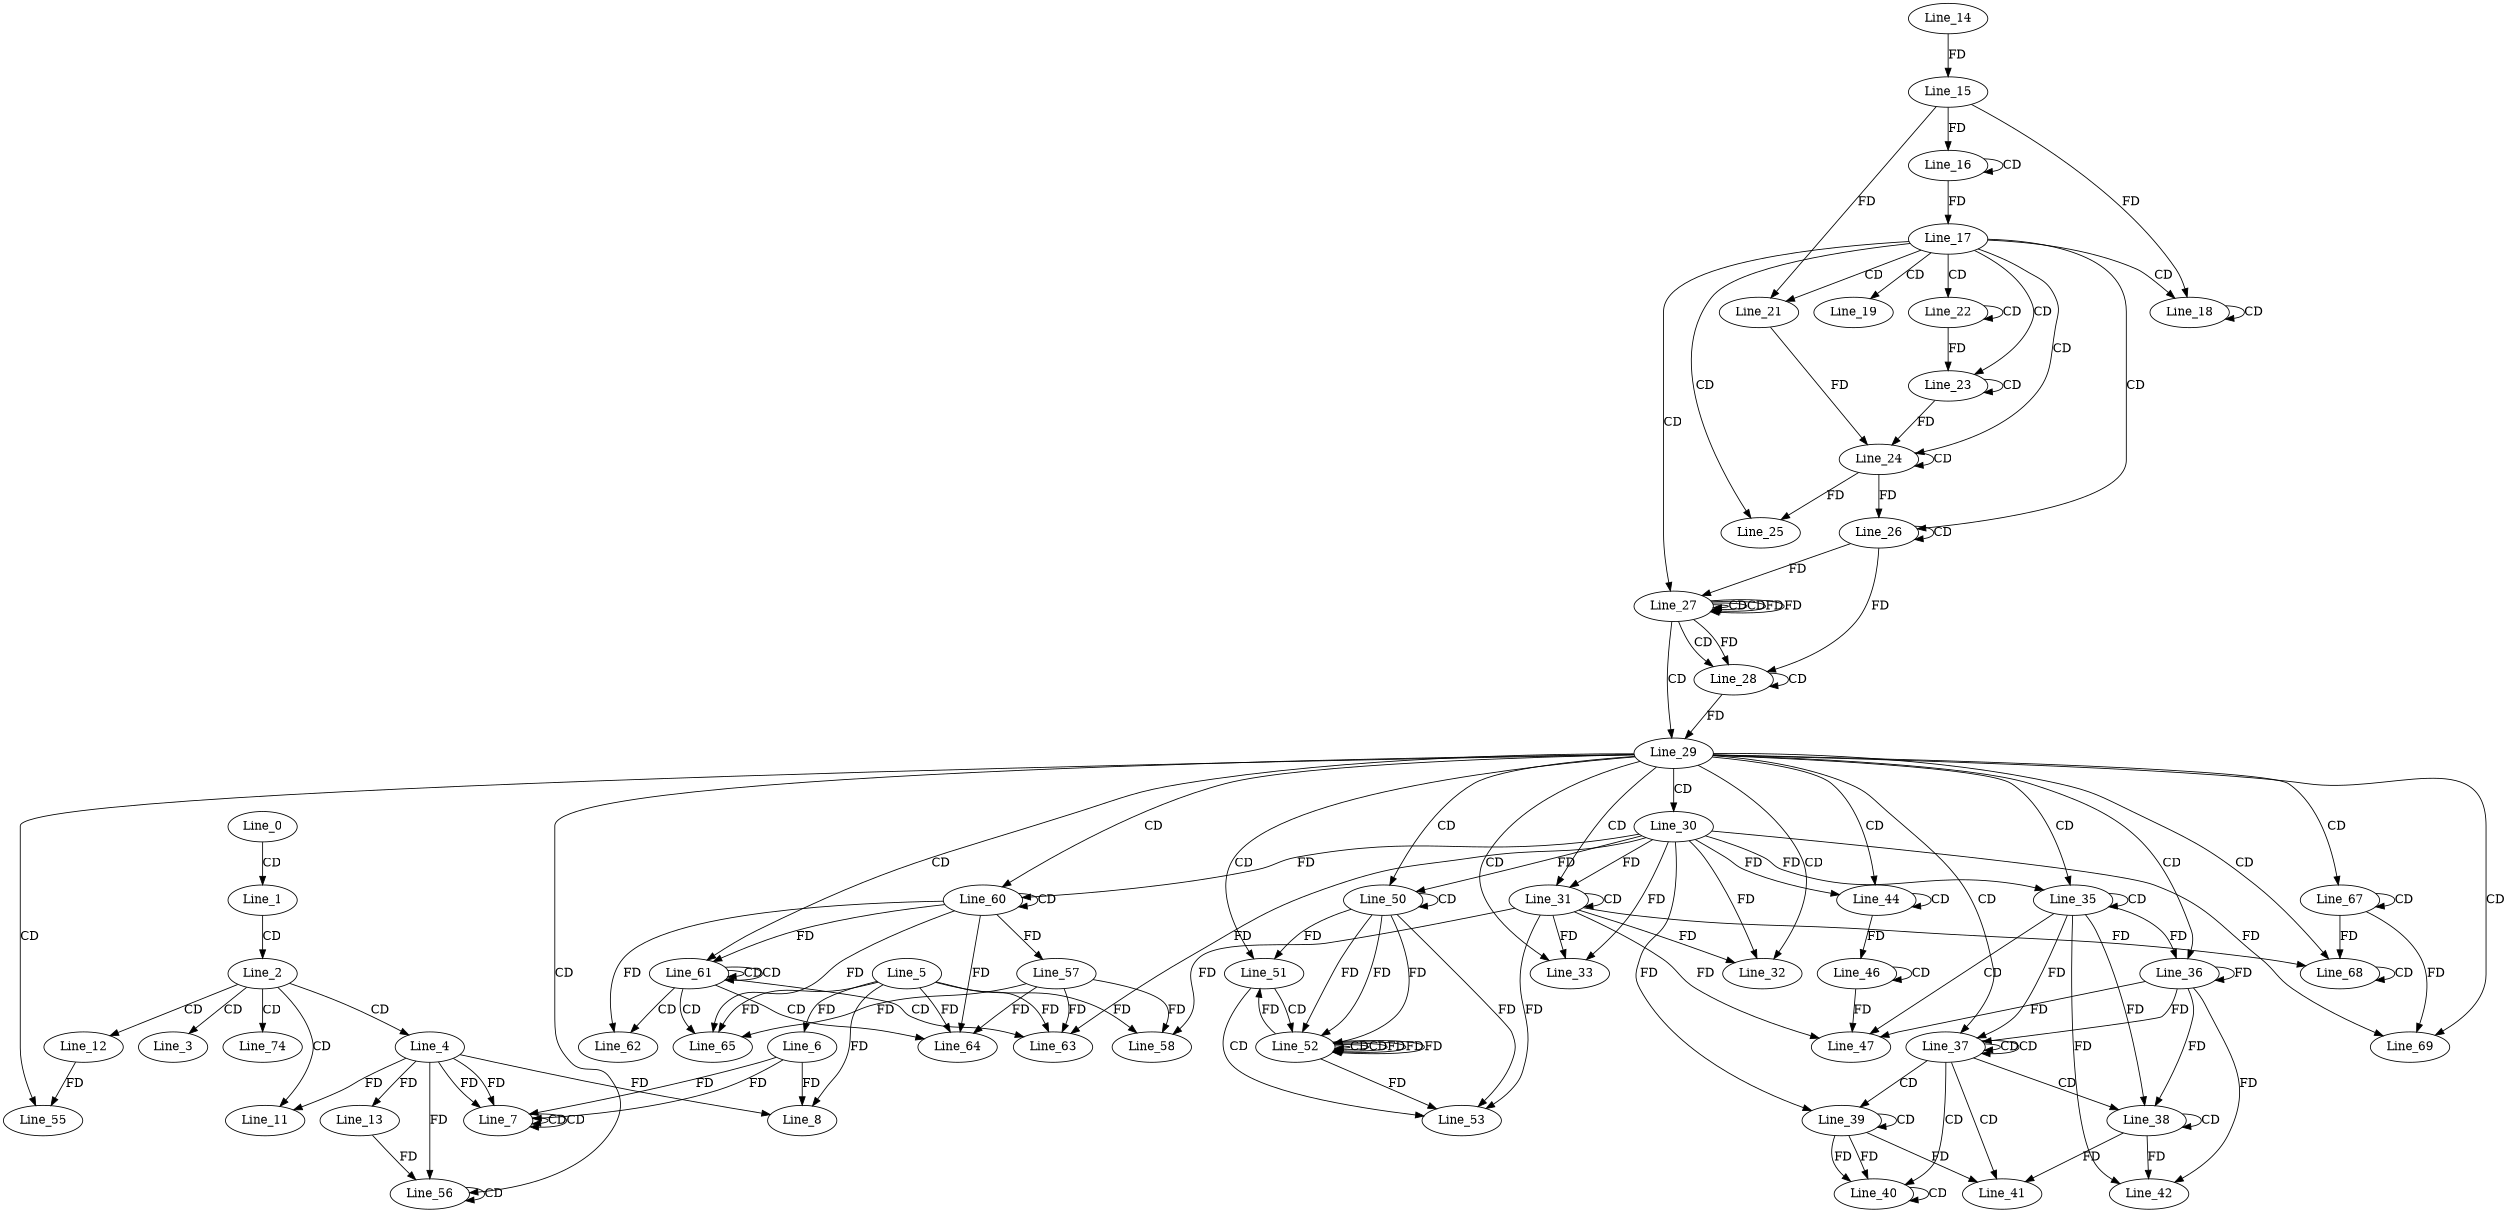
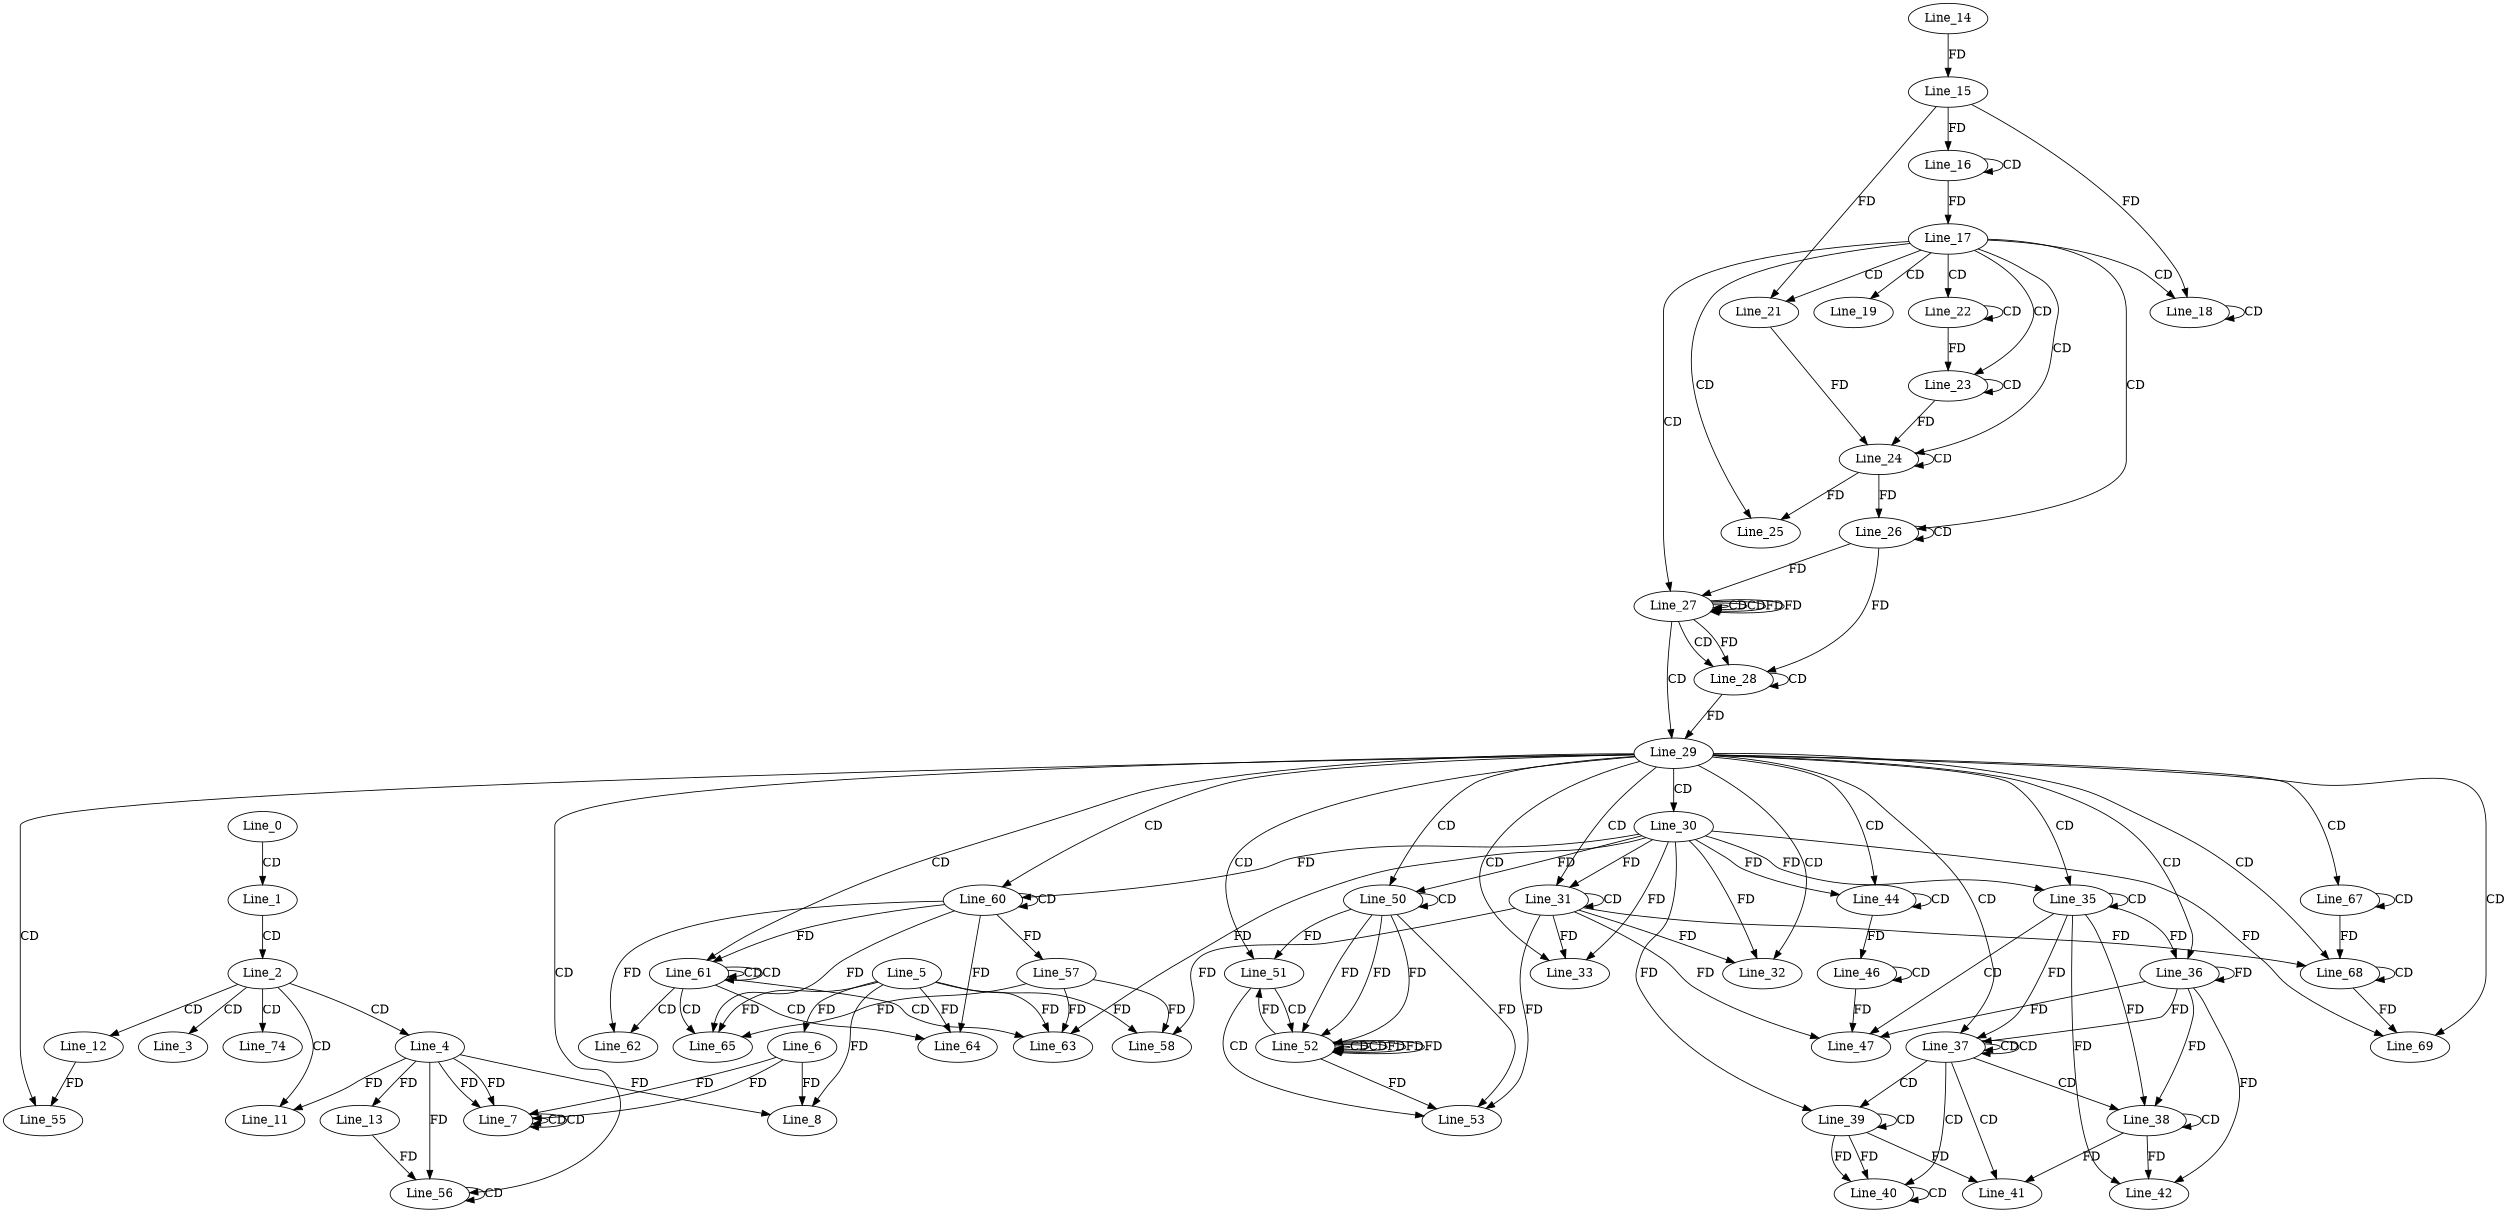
edge "Line_67" -> "Line_69": now "Line_68" -> "Line_69"
edge "Line_57" -> "Line_64": removed, label "FD"
